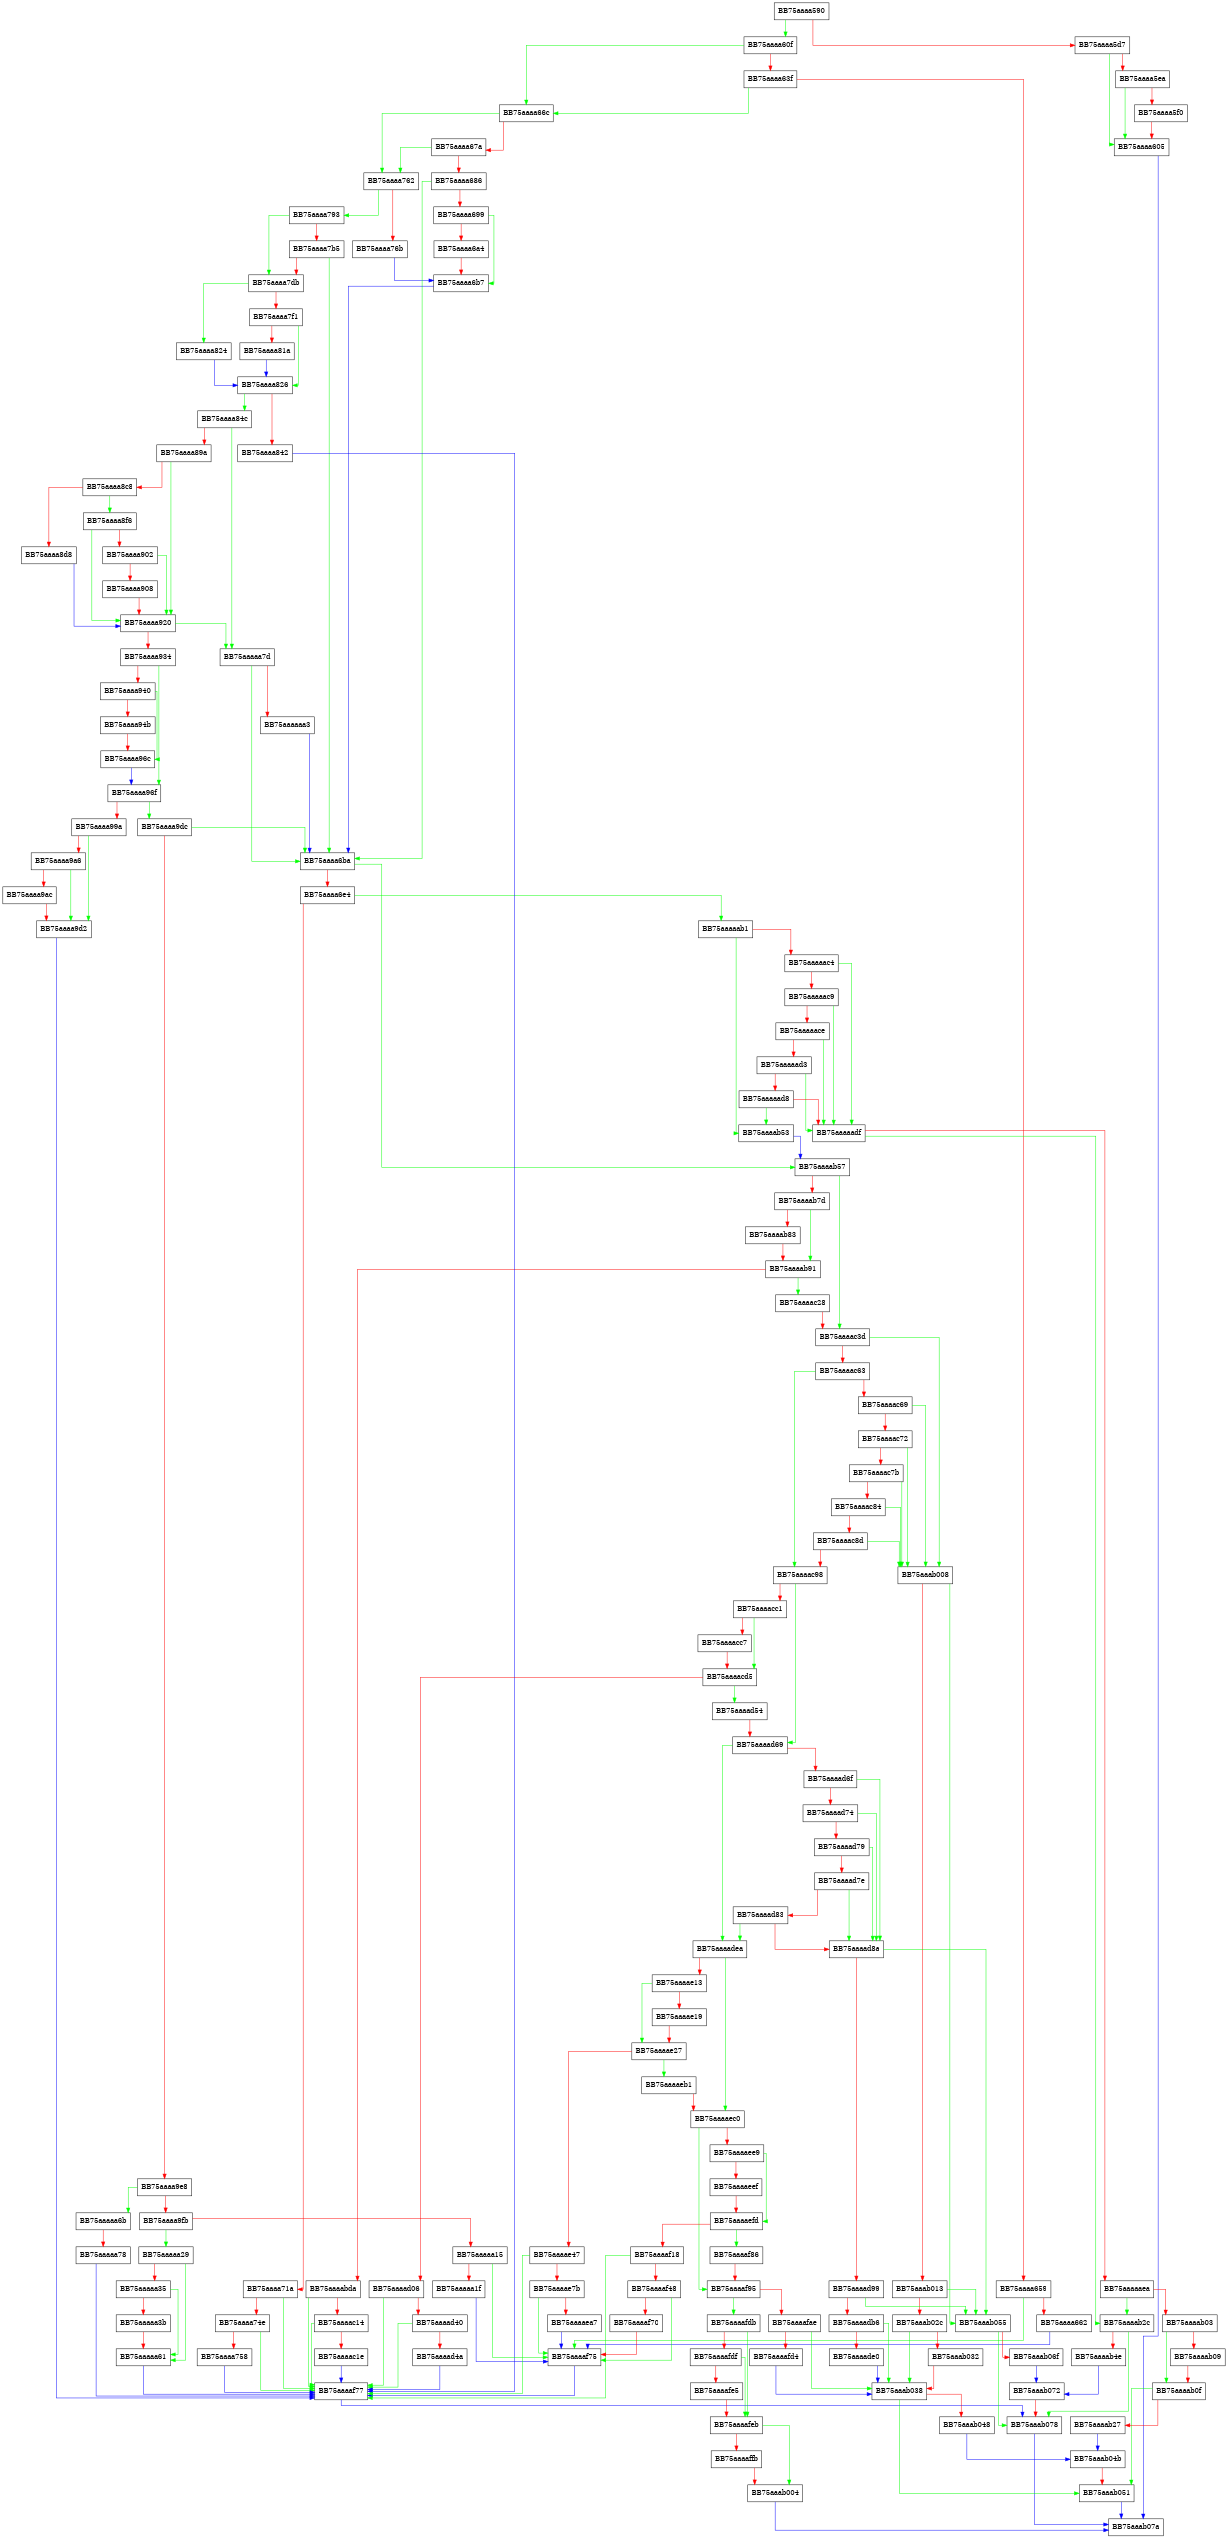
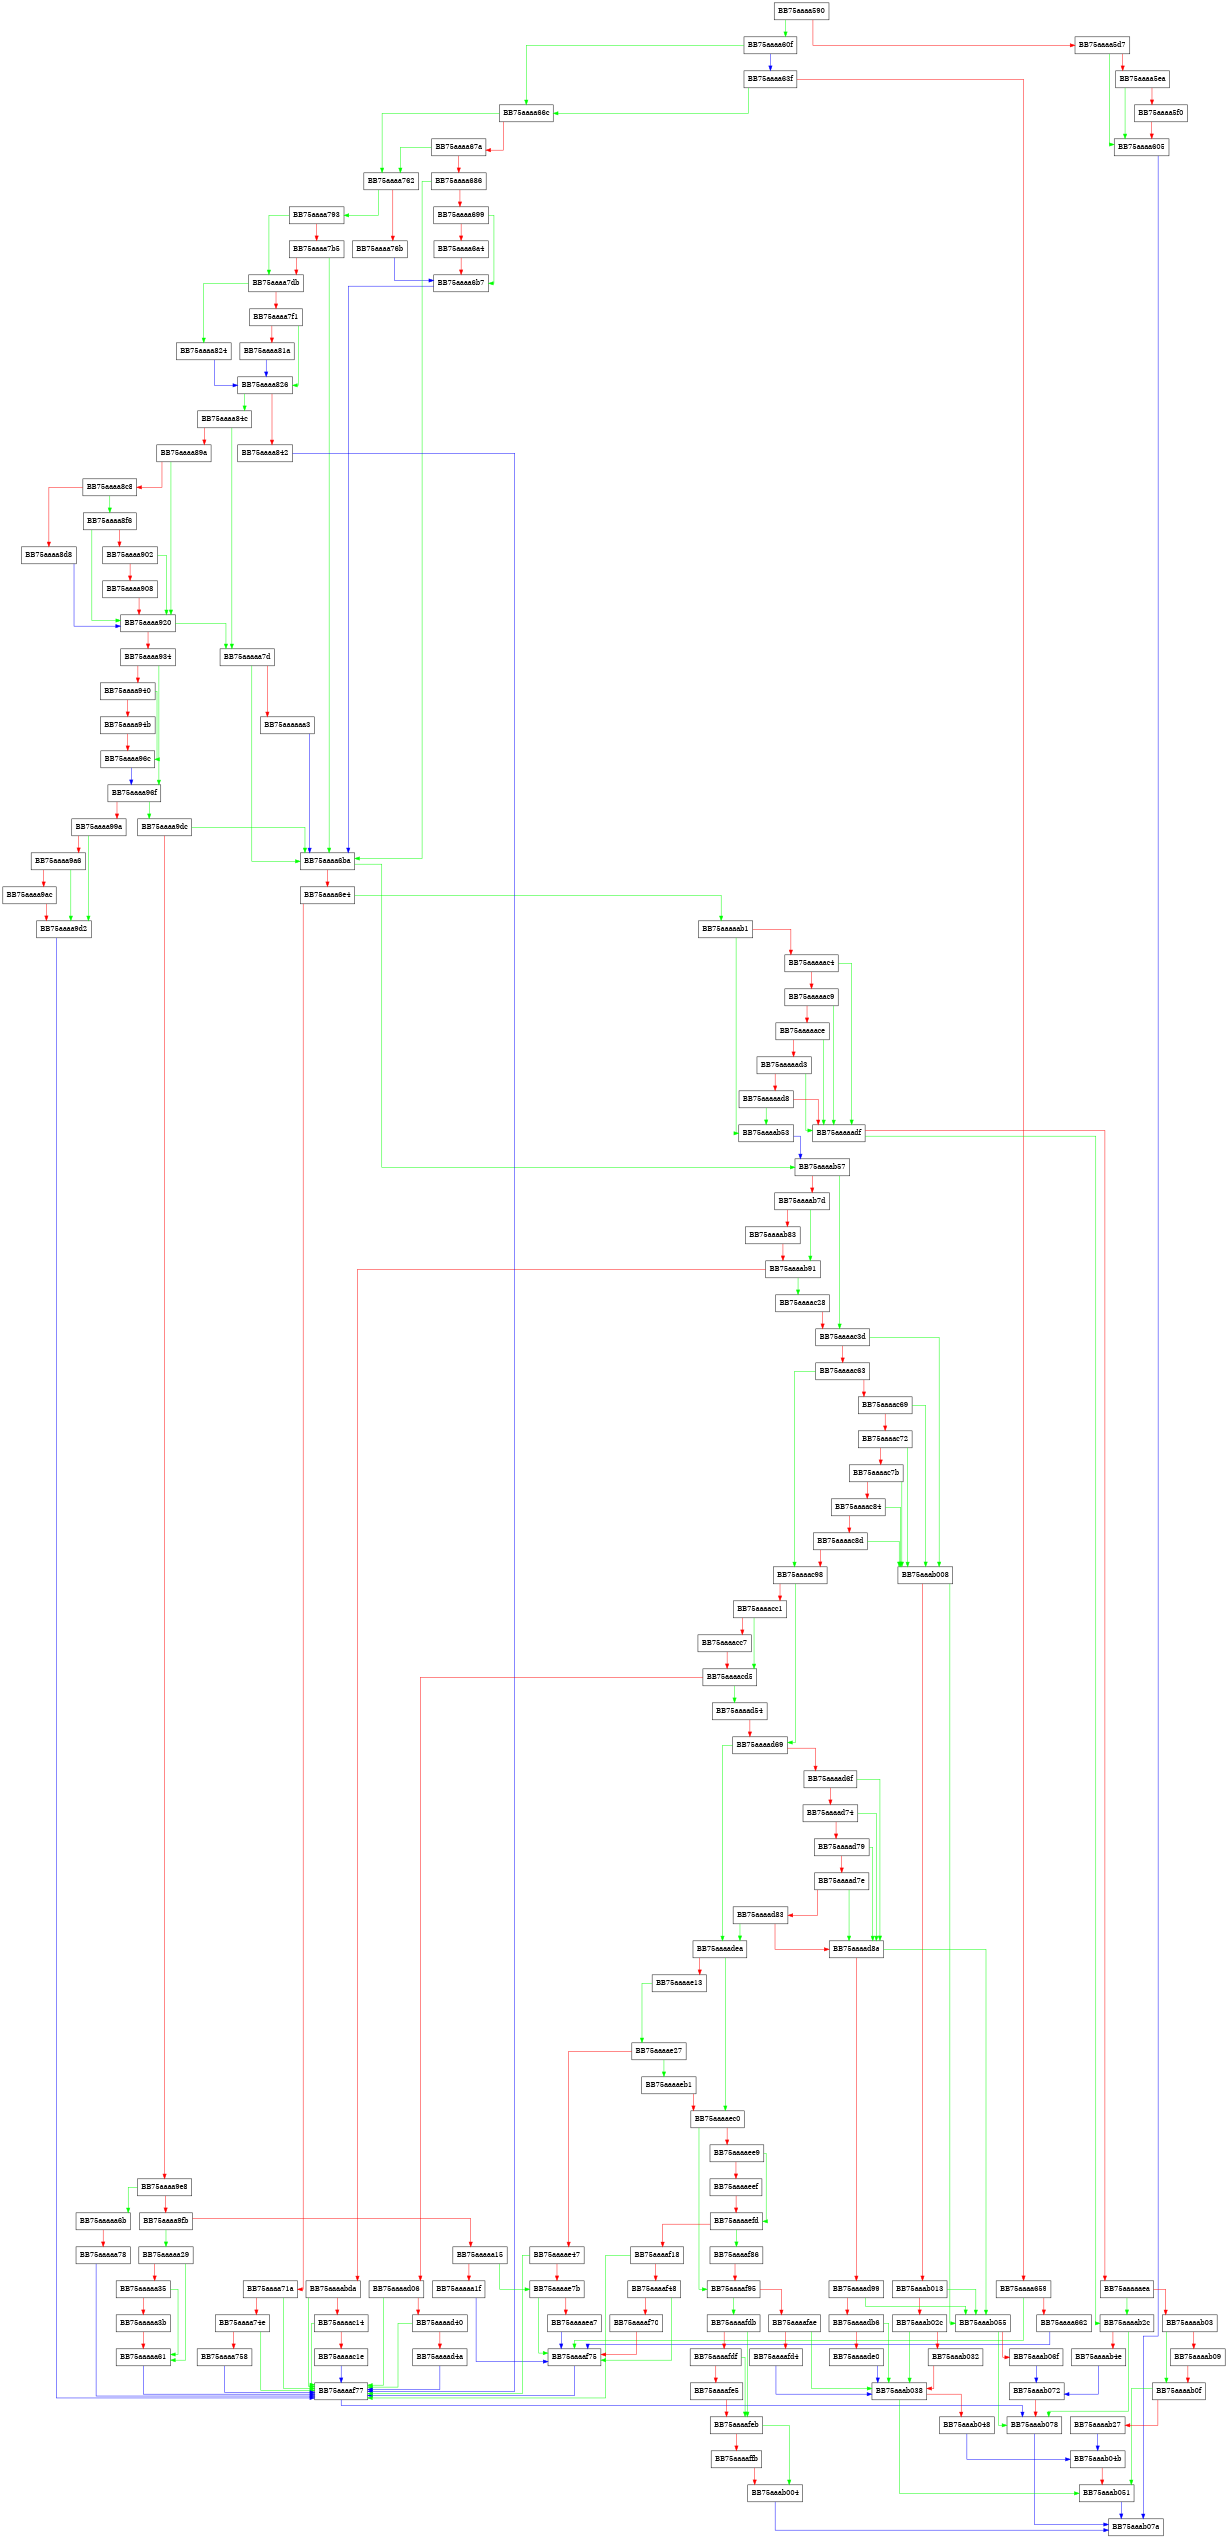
edge "BB75aaaa60f" -> "BB75aaaa63f": color red -> blue
node "BB75aaaae19": removed
edge "BB75aaaaa15" -> "BB75aaaaf75": now "BB75aaaaa15" -> "BB75aaaae7b"
